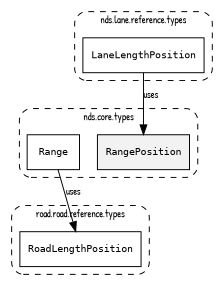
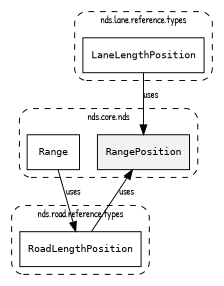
cluster "nds.core.types": label "nds.core.types" -> "nds.core.nds"
edge "RoadLengthPosition" -> "RangePosition": added, label "uses"
cluster "road.road.reference.types": label "road.road.reference.types" -> "nds.road.reference.types"
